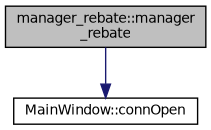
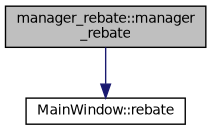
node "MainWindow::connOpen": label "MainWindow::connOpen" -> "MainWindow::rebate"
